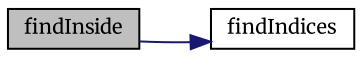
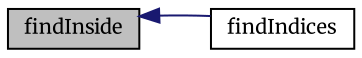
edge "findInside" -> "findIndices": reversed
